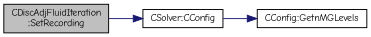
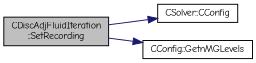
edge "CSolver::CConfig" -> "CConfig::GetnMGLevels": now "CDiscAdjFluidIteration ::SetRecording" -> "CConfig::GetnMGLevels"
